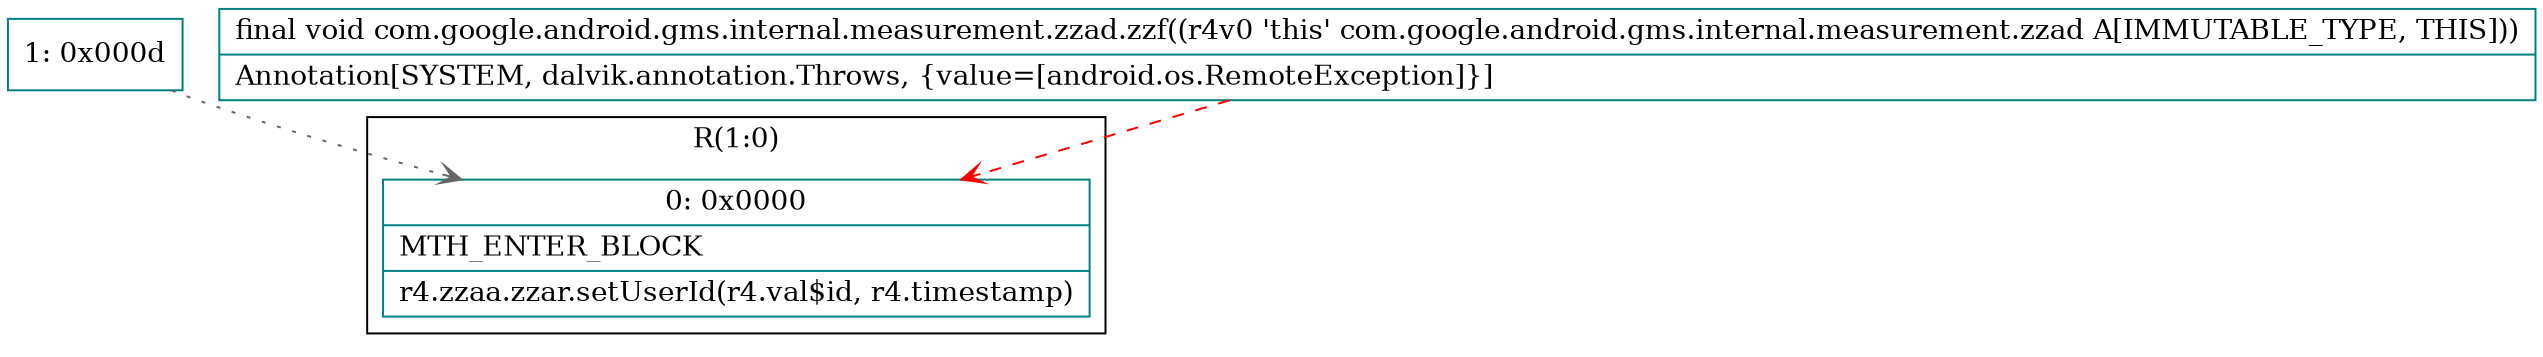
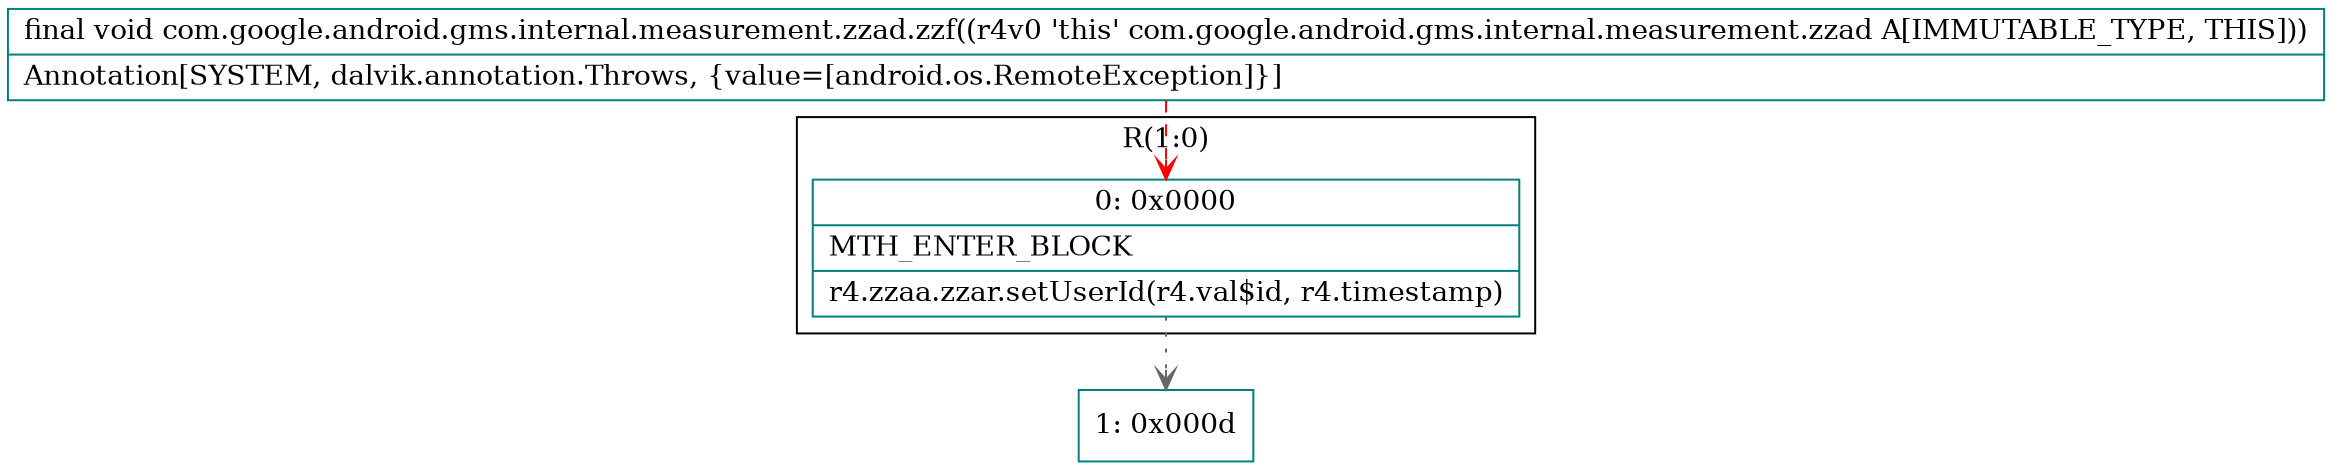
edge "1: 0x000d" -> "0: 0x0000": reversed
